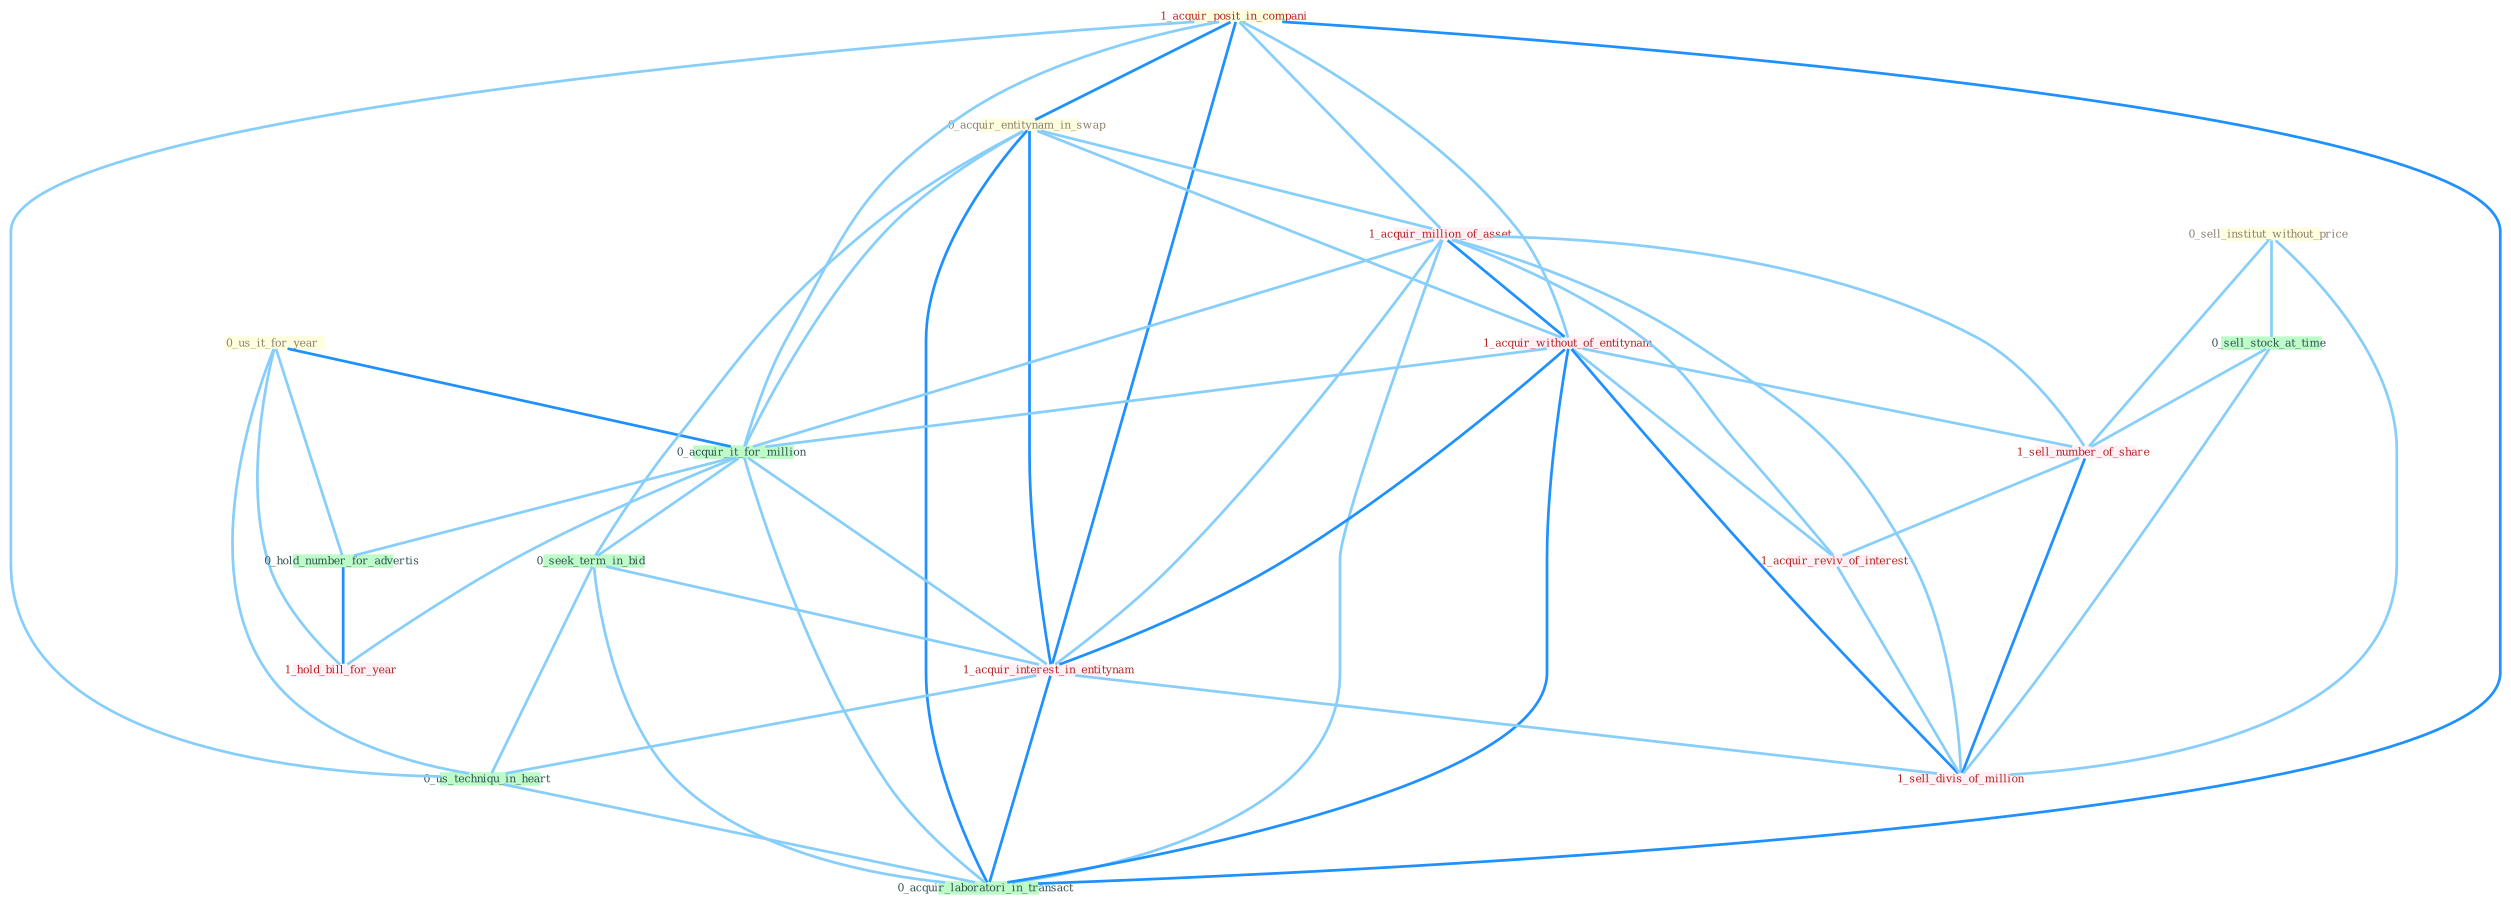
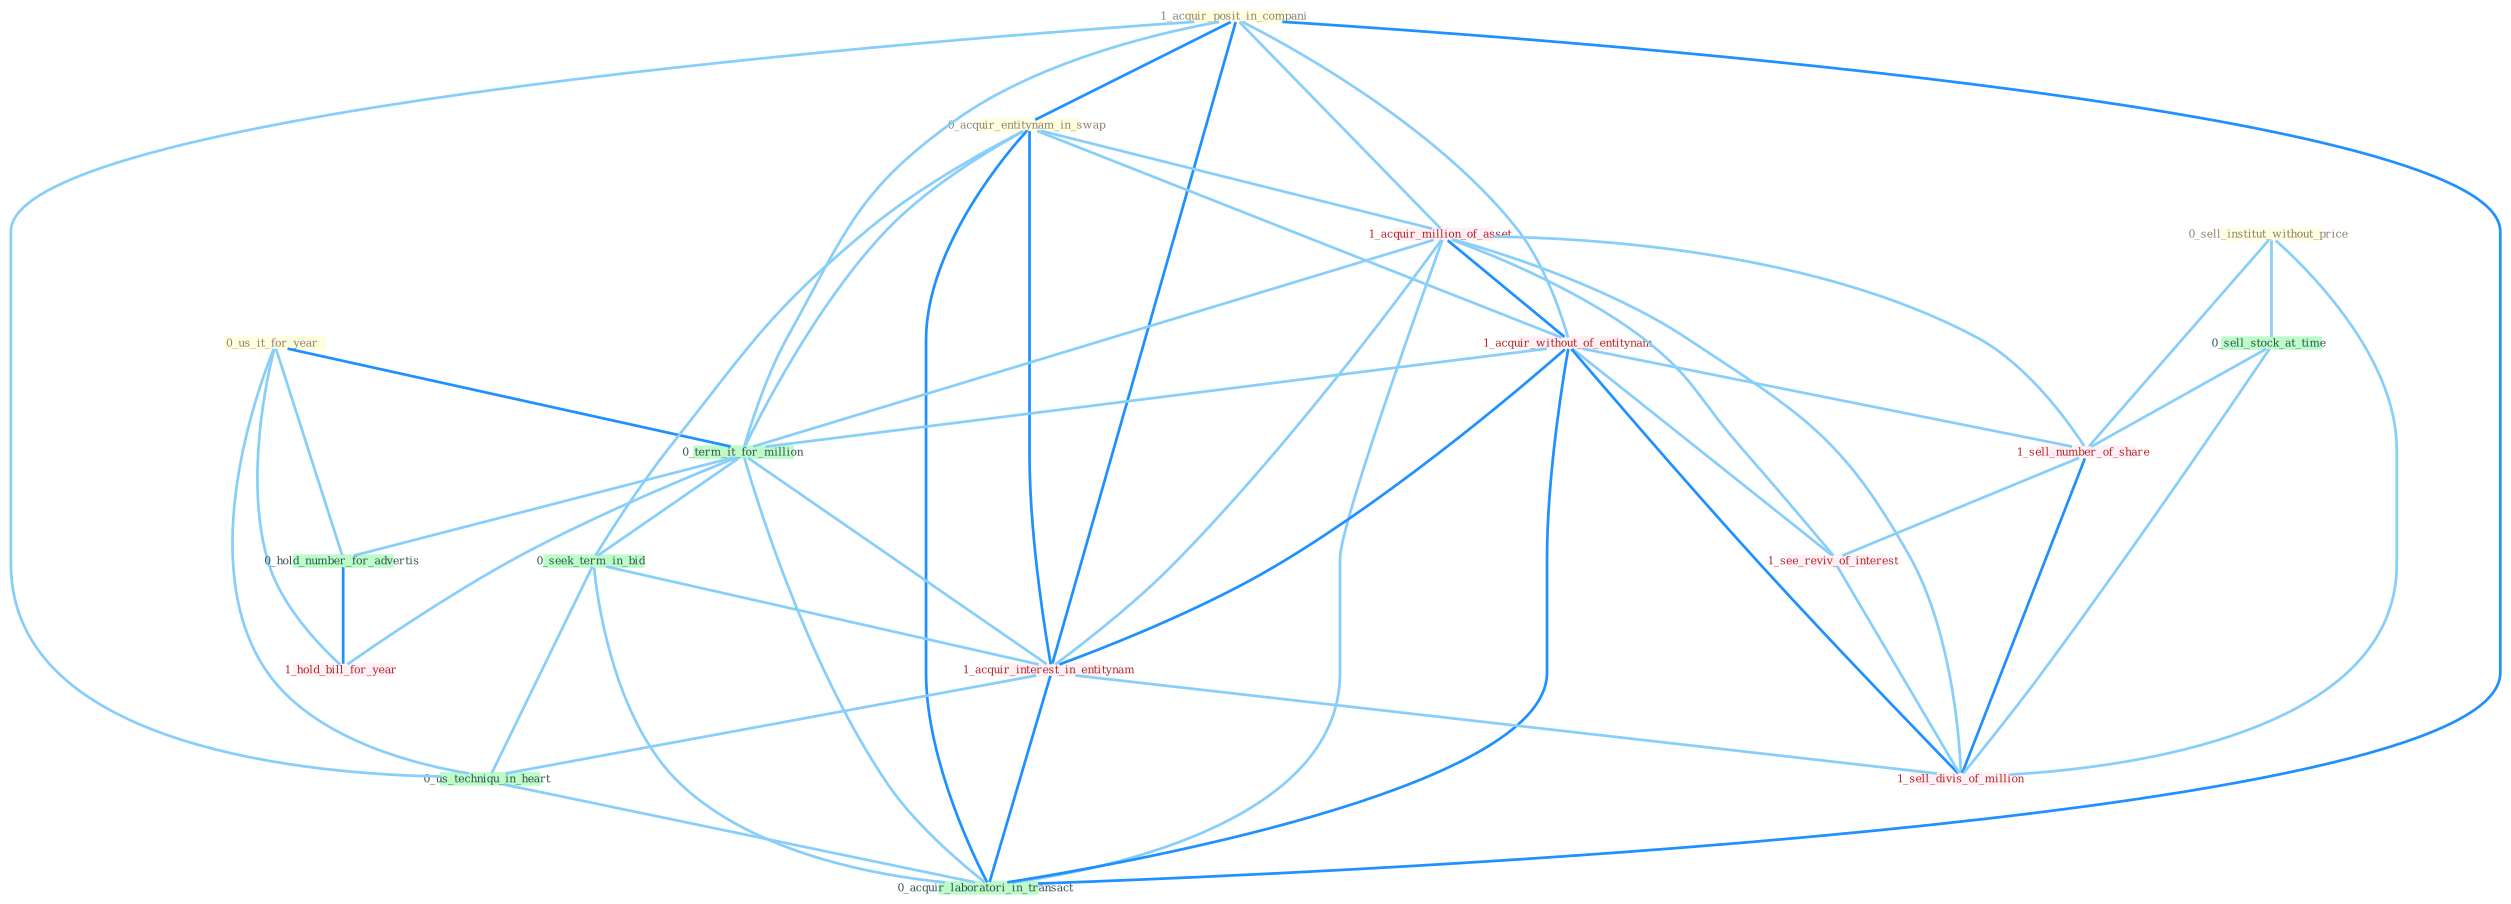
node "1_acquir_posit_in_compani": fontcolor #b22222 -> #8b7d6b
node "0_acquir_it_for_million": label "0_acquir_it_for_million" -> "0_term_it_for_million"
node "1_acquir_reviv_of_interest": label "1_acquir_reviv_of_interest" -> "1_see_reviv_of_interest"
